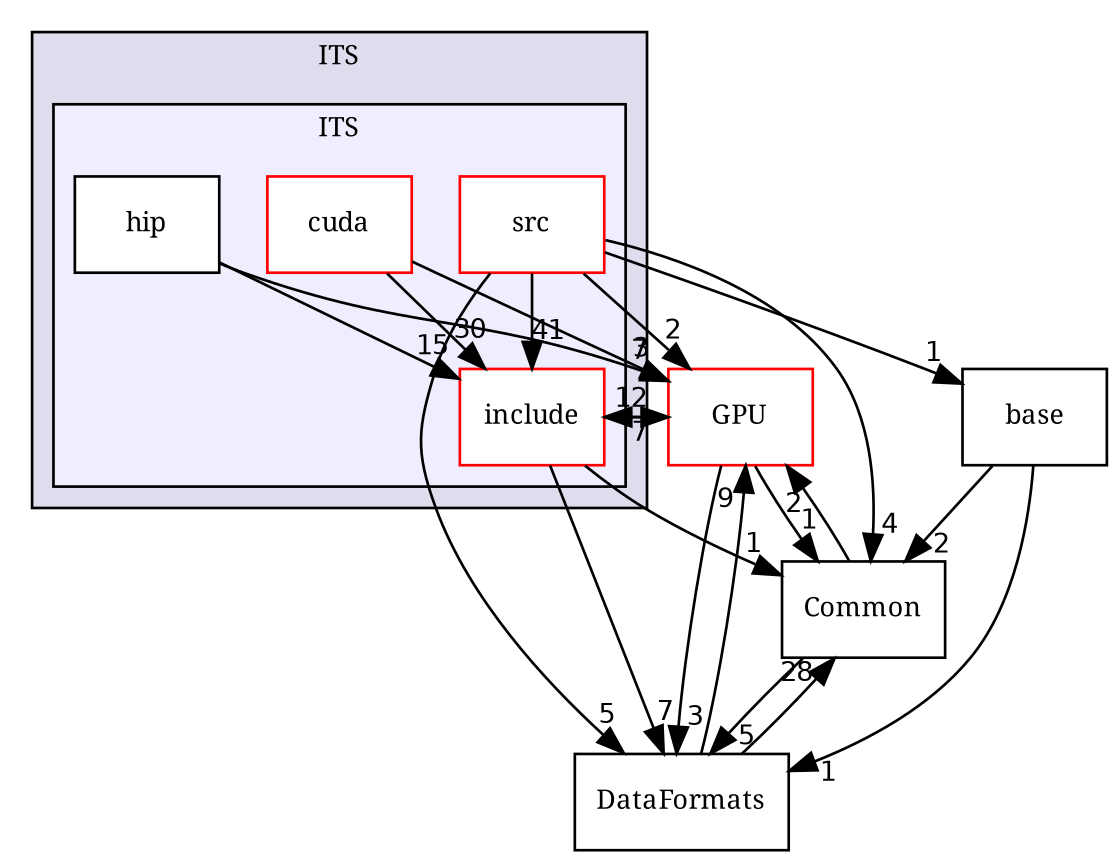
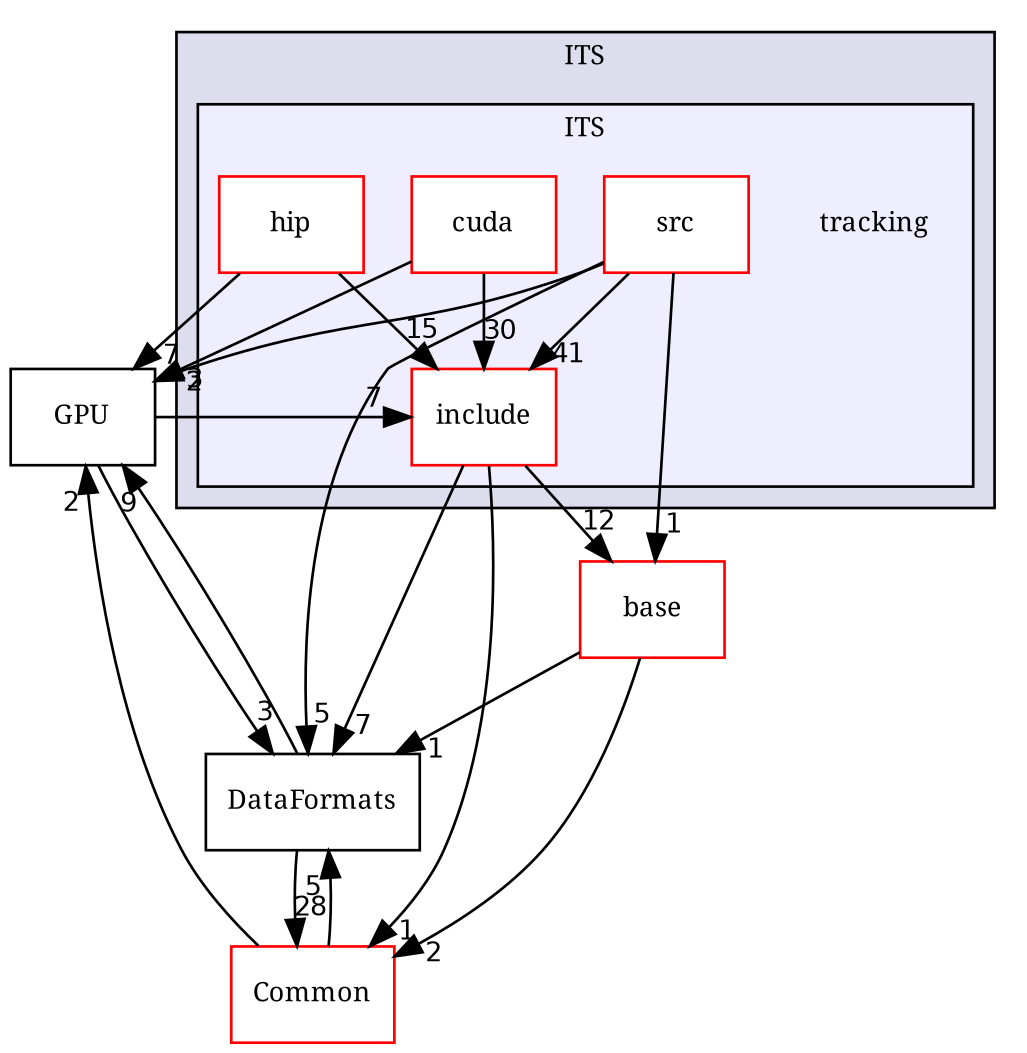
node "hip": color black -> red
node "tracking": added
edge "src" -> "Common": removed
edge "include" -> "GPU": now "include" -> "base"
node "GPU": color red -> black
node "base": color black -> red
edge "GPU" -> "Common": removed
node "Common": color black -> red
